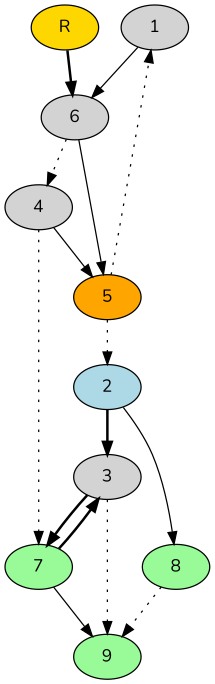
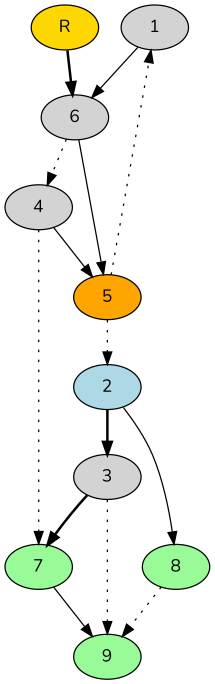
edge "7" -> "3": removed
